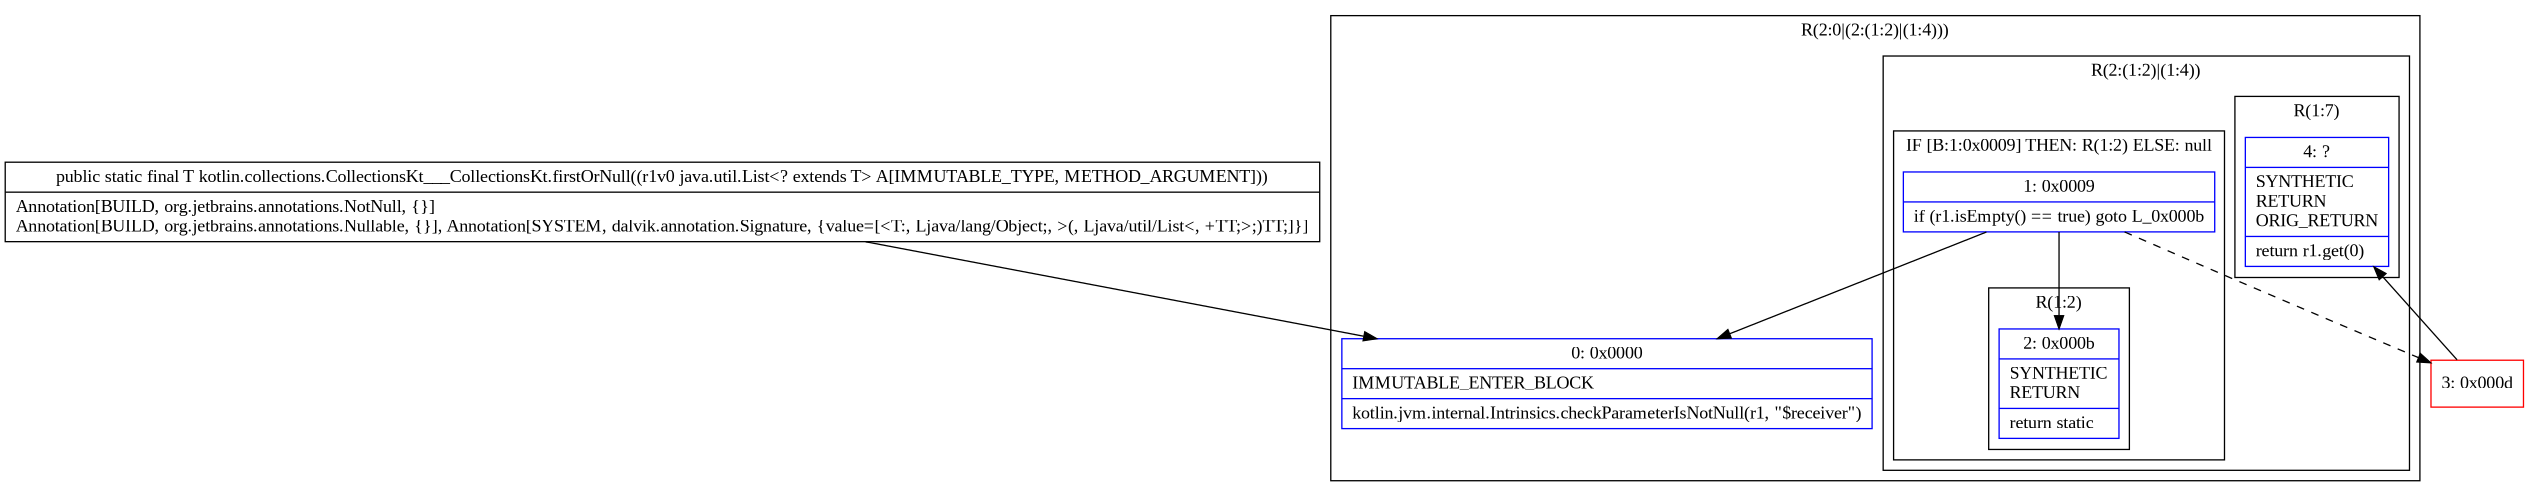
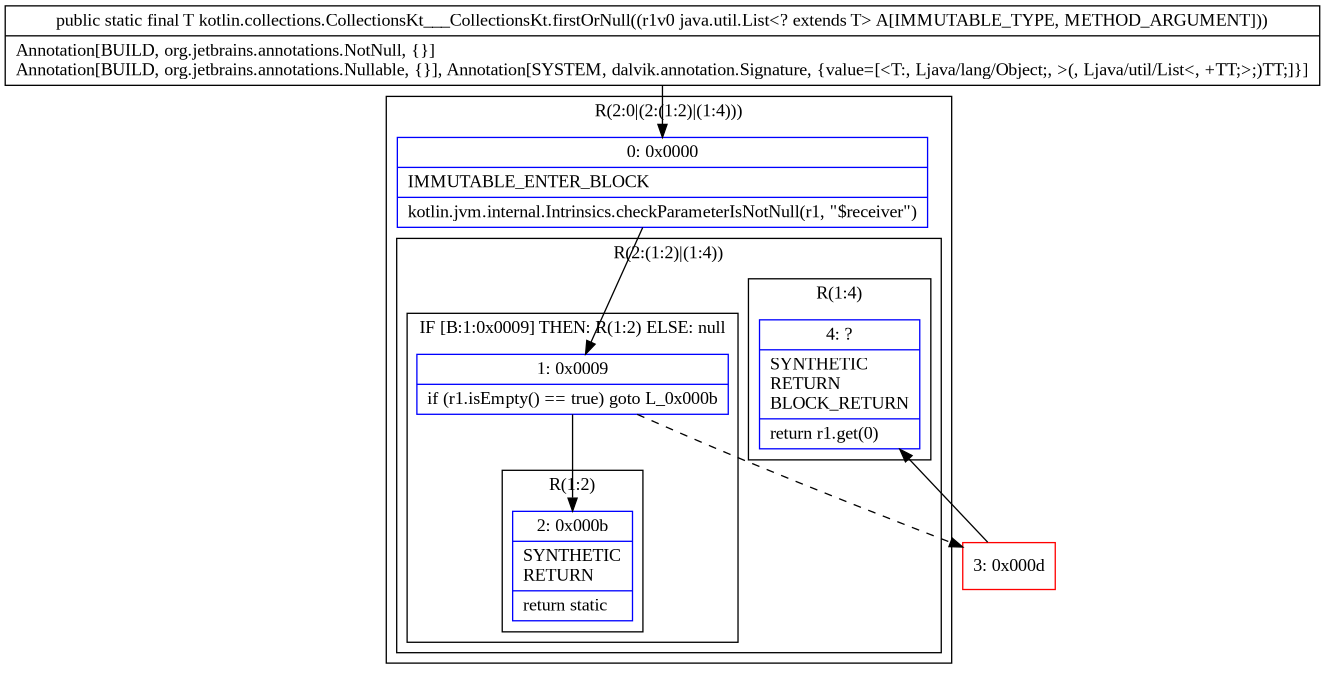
cluster "R(1:7)": label "R(1:7)" -> "R(1:4)"
node "4: ?": text "ORIG_RETURN" -> "BLOCK_RETURN"
edge "1: 0x0009" -> "0: 0x0000": reversed
